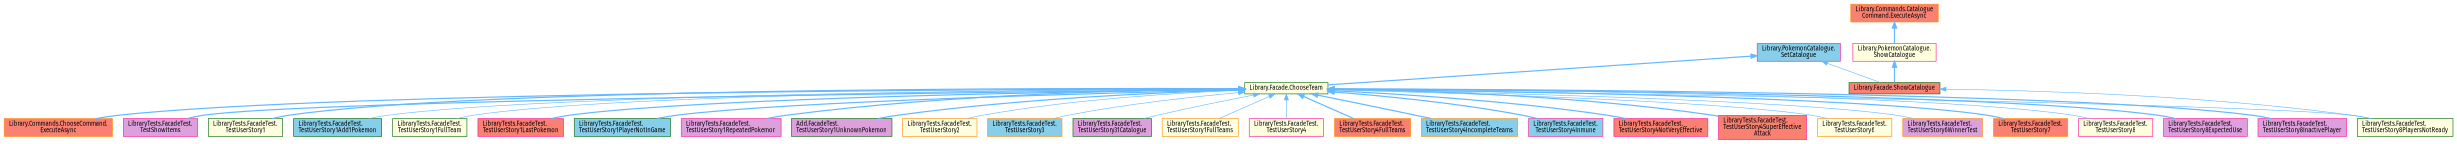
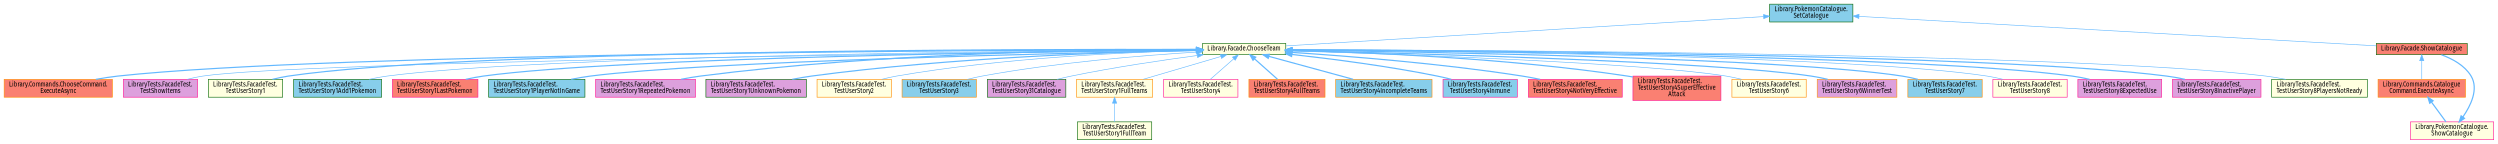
node "Library.PokemonCatalogue. SetCatalogue": color deeppink -> darkgreen
edge "Library.Facade.ChooseTeam" -> "Library.PokemonCatalogue. SetCatalogue": style bold -> solid
edge "LibraryTests.FacadeTest. TestUserStory1FullTeam" -> "Library.Facade.ChooseTeam": now "LibraryTests.FacadeTest. TestUserStory1FullTeam" -> "LibraryTests.FacadeTest. TestUserStory1FullTeams"
edge "LibraryTests.FacadeTest. TestShowItems" -> "Library.Facade.ChooseTeam": style bold -> solid
edge "LibraryTests.FacadeTest. TestUserStory8PlayersNotReady" -> "Library.Facade.ShowCatalogue": now "Library.Commands.Catalogue Command.ExecuteAsync" -> "Library.Facade.ShowCatalogue"
edge "LibraryTests.FacadeTest. TestUserStory6WinnerTest" -> "Library.Facade.ChooseTeam": style solid -> bold
node "Add.FacadeTest. TestUserStory1UnknownPokemon": label "Add.FacadeTest. TestUserStory1UnknownPokemon" -> "LibraryTests.FacadeTest. TestUserStory1UnknownPokemon"
node "LibraryTests.FacadeTest. TestUserStory7": fillcolor salmon -> skyblue
